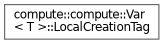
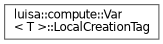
node "compute::compute::Var < T >::LocalCreationTag": label "compute::compute::Var < T >::LocalCreationTag" -> "luisa::compute::Var < T >::LocalCreationTag"
